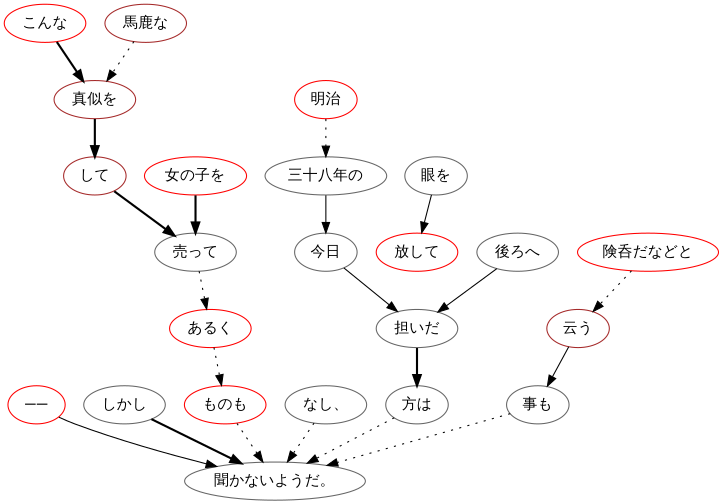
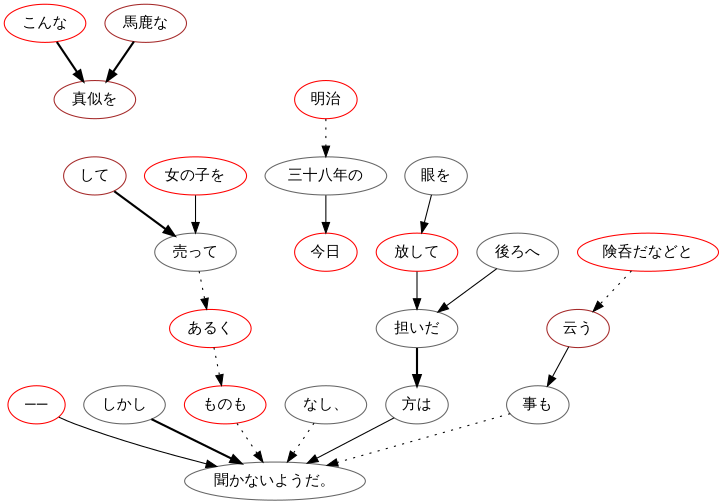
edge "馬鹿な" -> "真似を": style dotted -> bold
edge "真似を" -> "して": removed
edge "女の子を" -> "売って": style bold -> solid
node "今日": color gray40 -> red
edge "今日" -> "担いだ": now "放して" -> "担いだ"
edge "方は" -> "聞かないようだ。": style dotted -> solid
